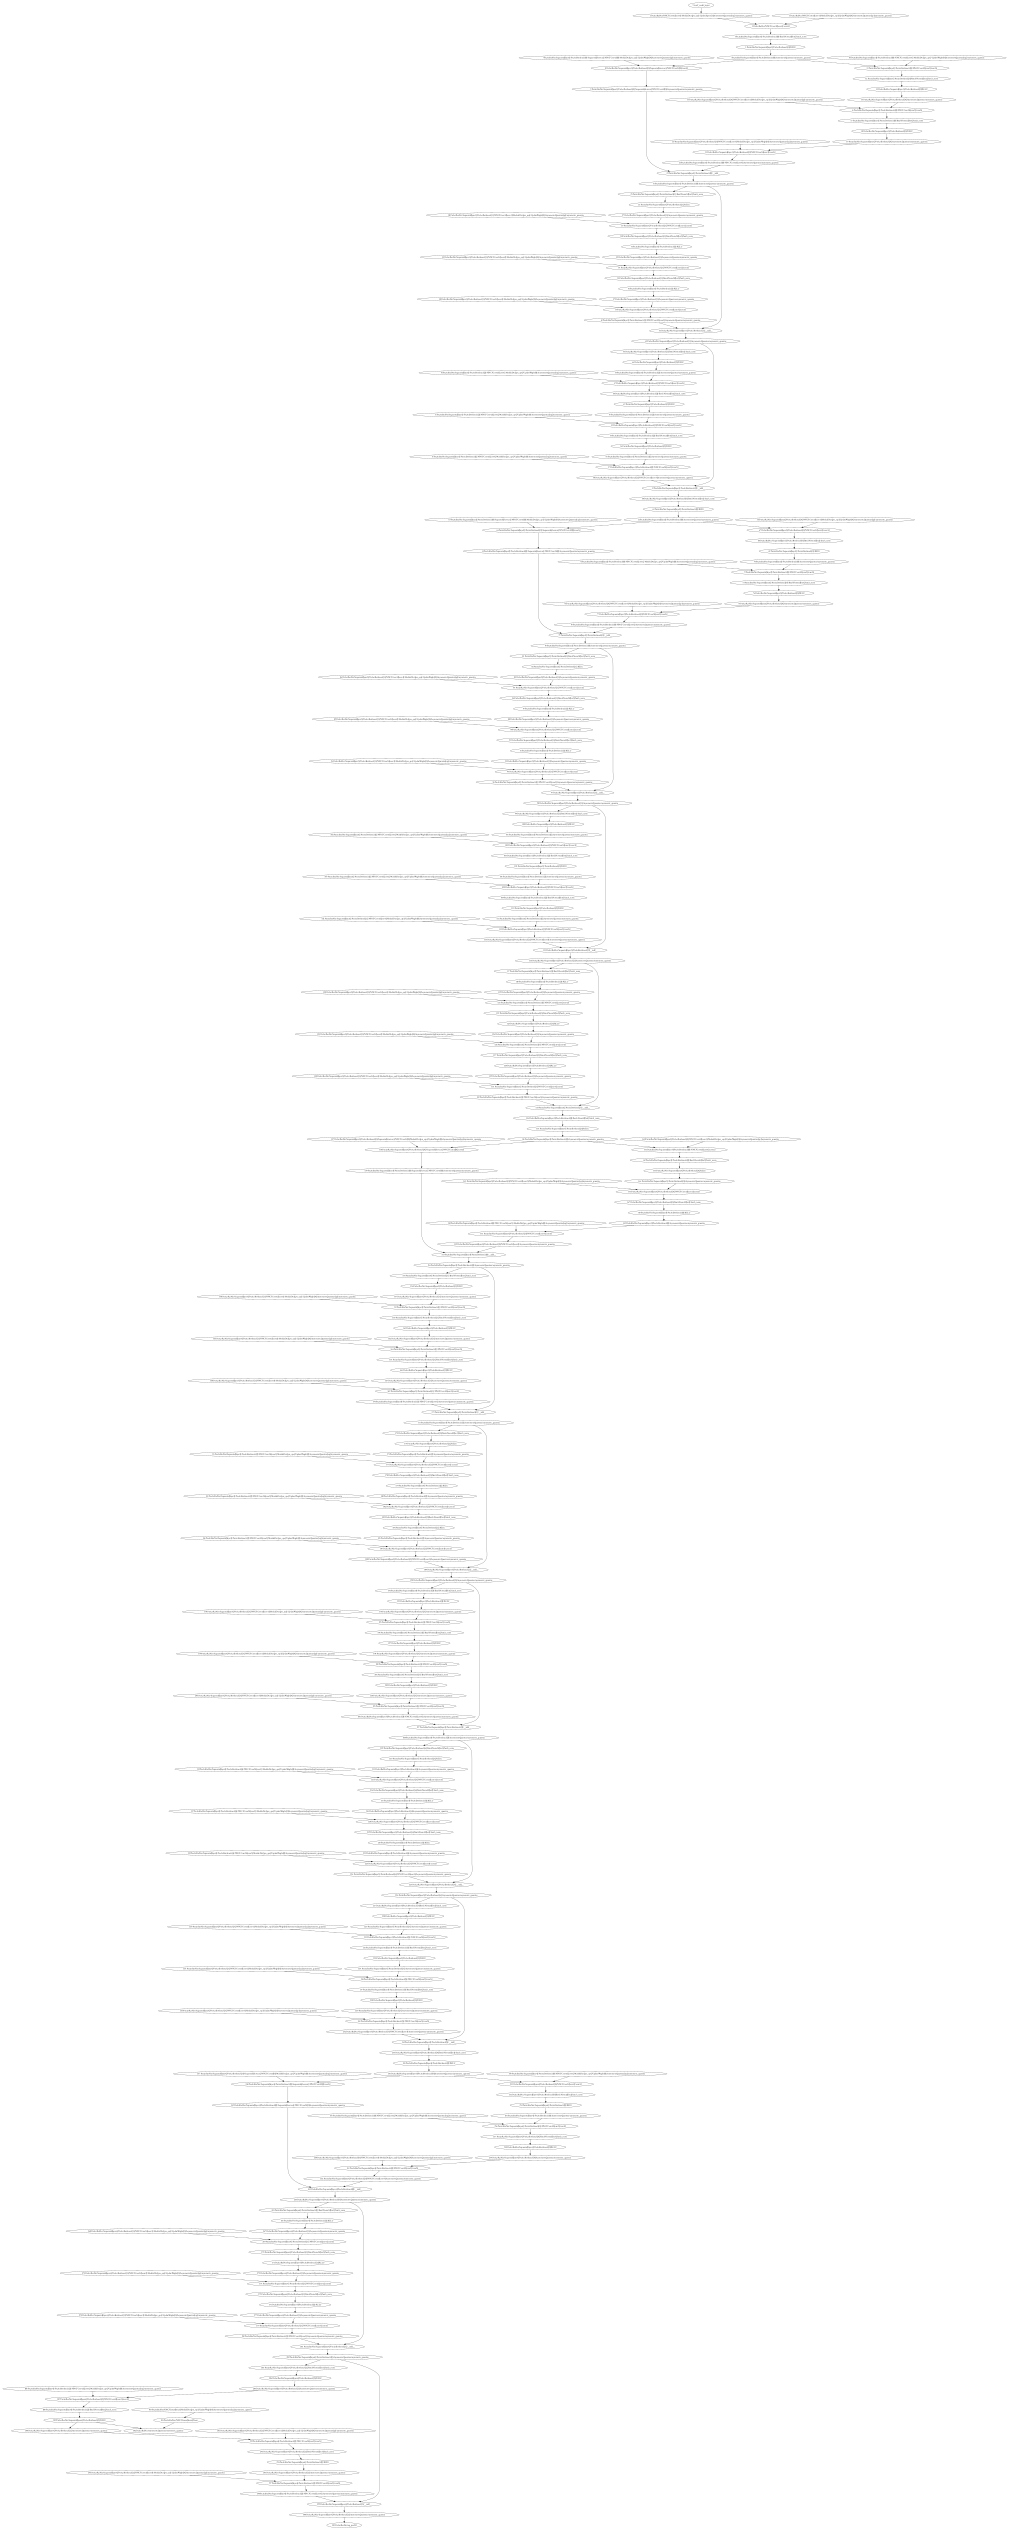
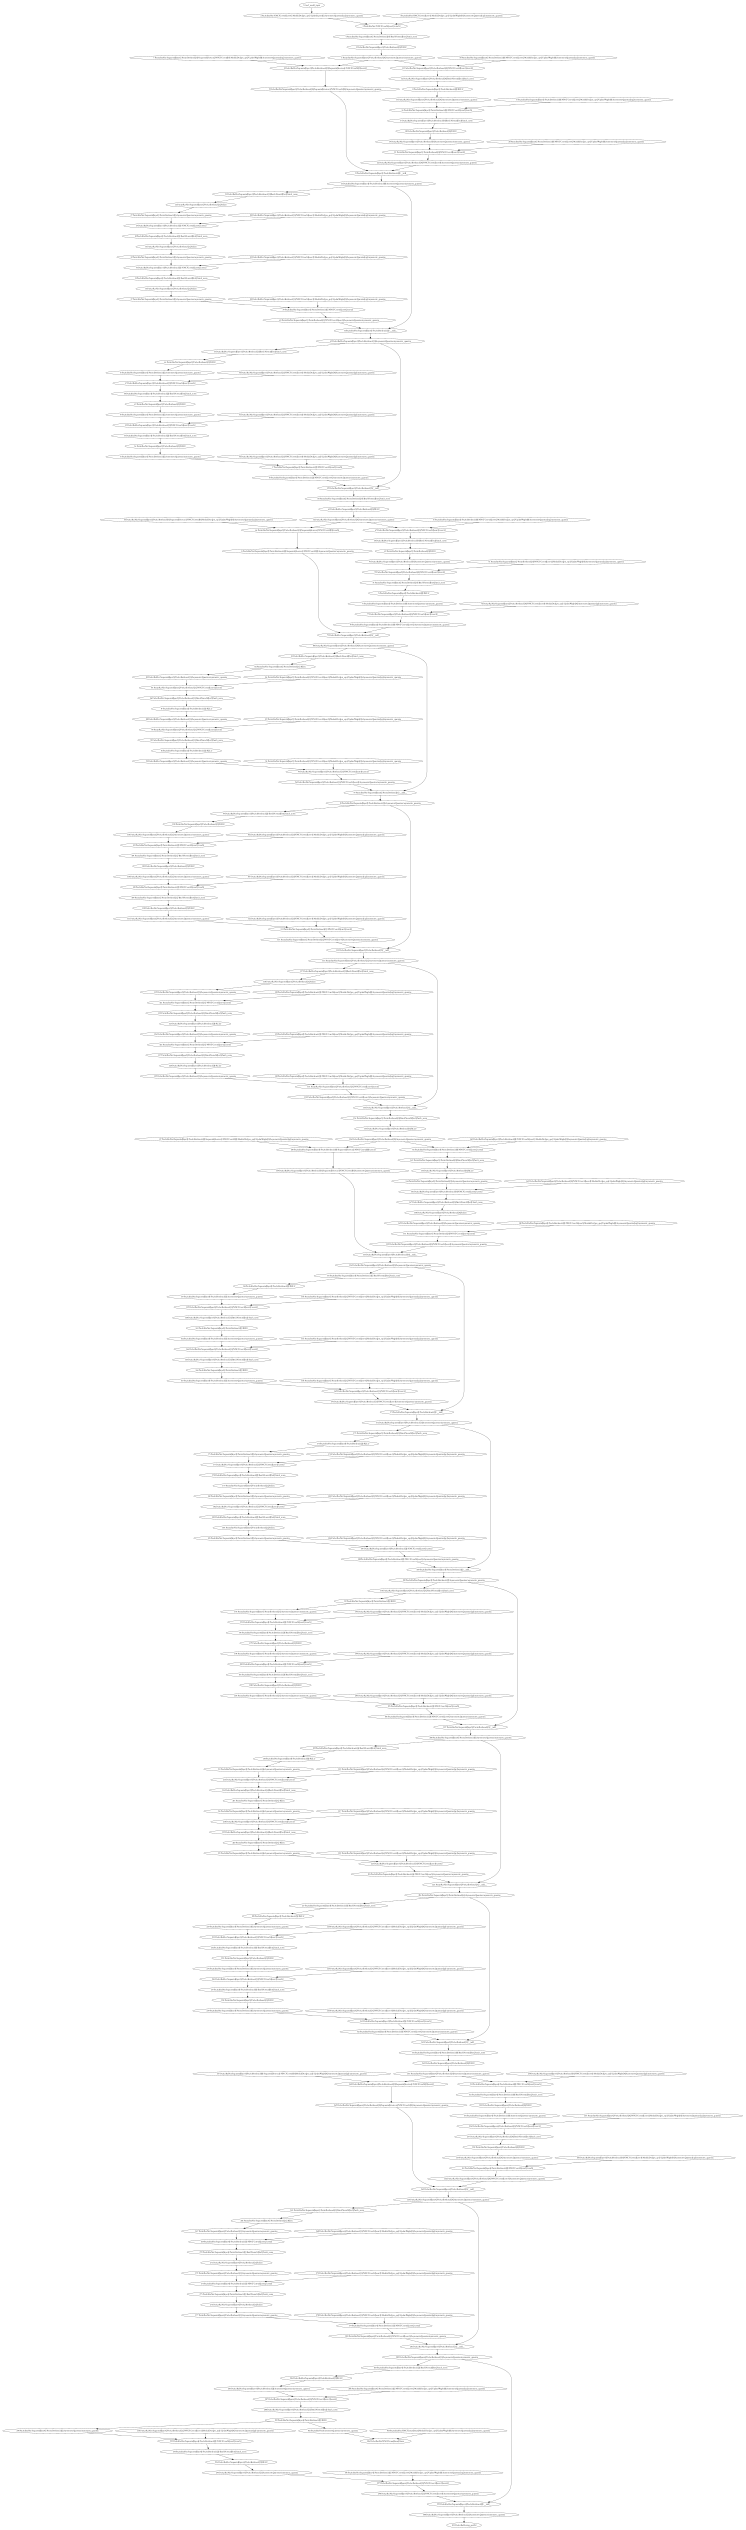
edge "304 PreActResNet/NNCFLinear[linear]/linear" -> "302 PreActResNet/AsymmetricQuantizer/asymmetric_quantize": reversed
